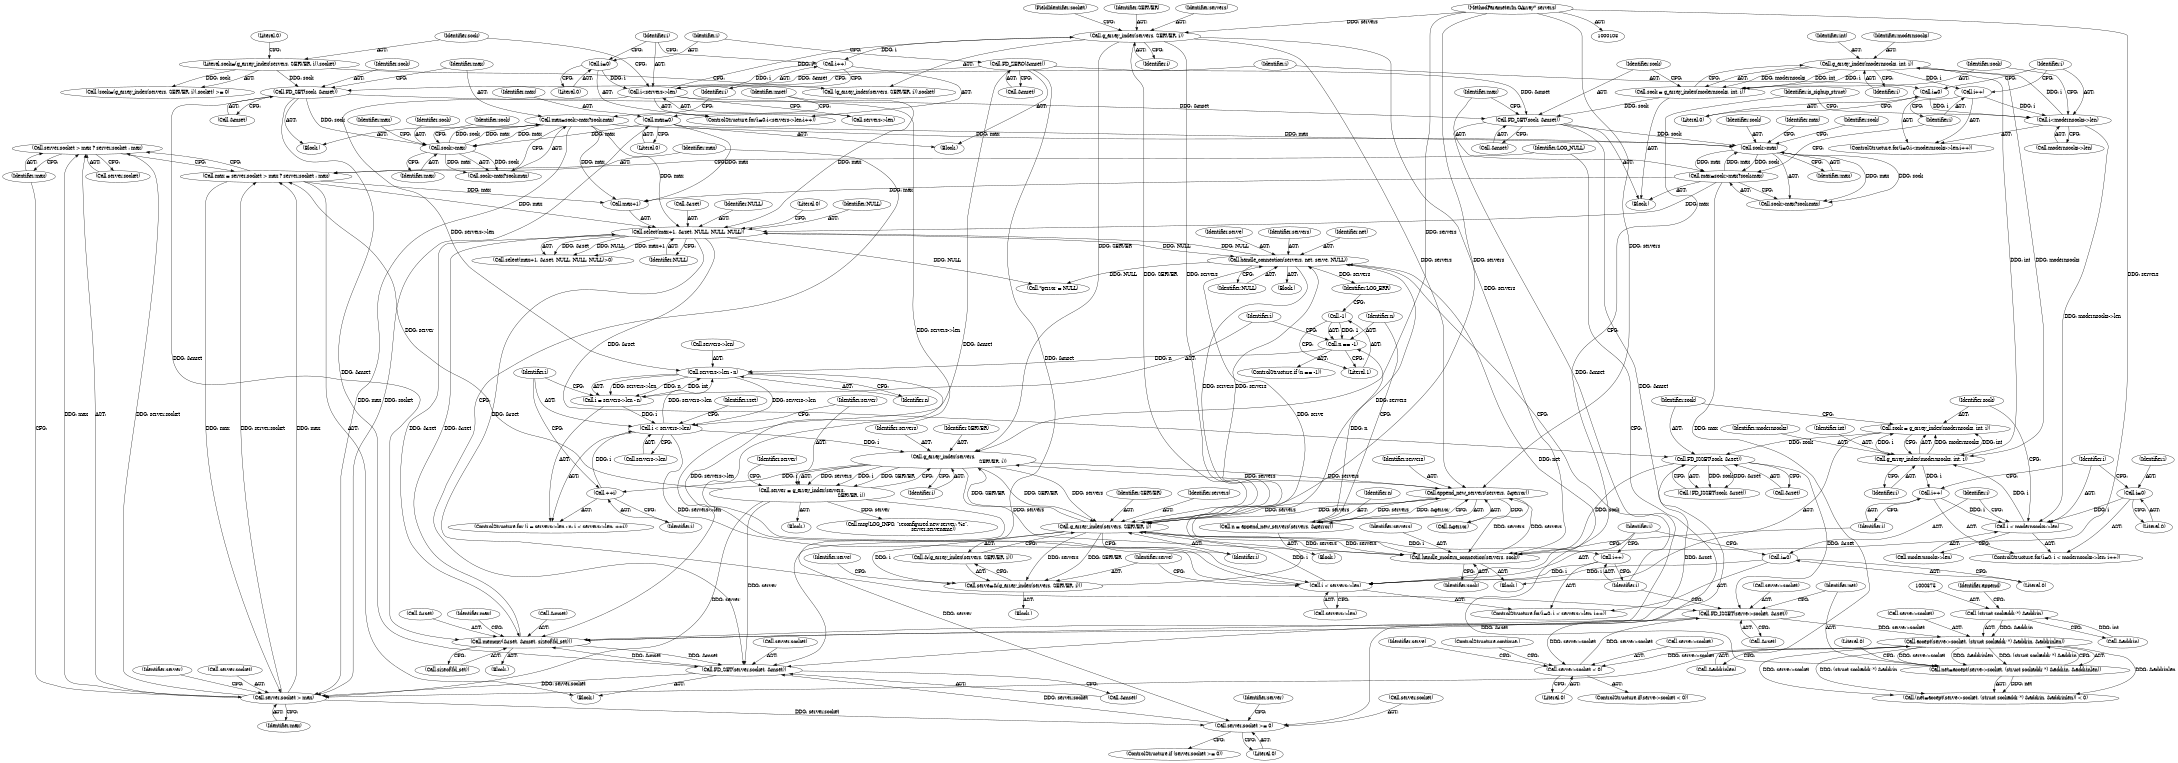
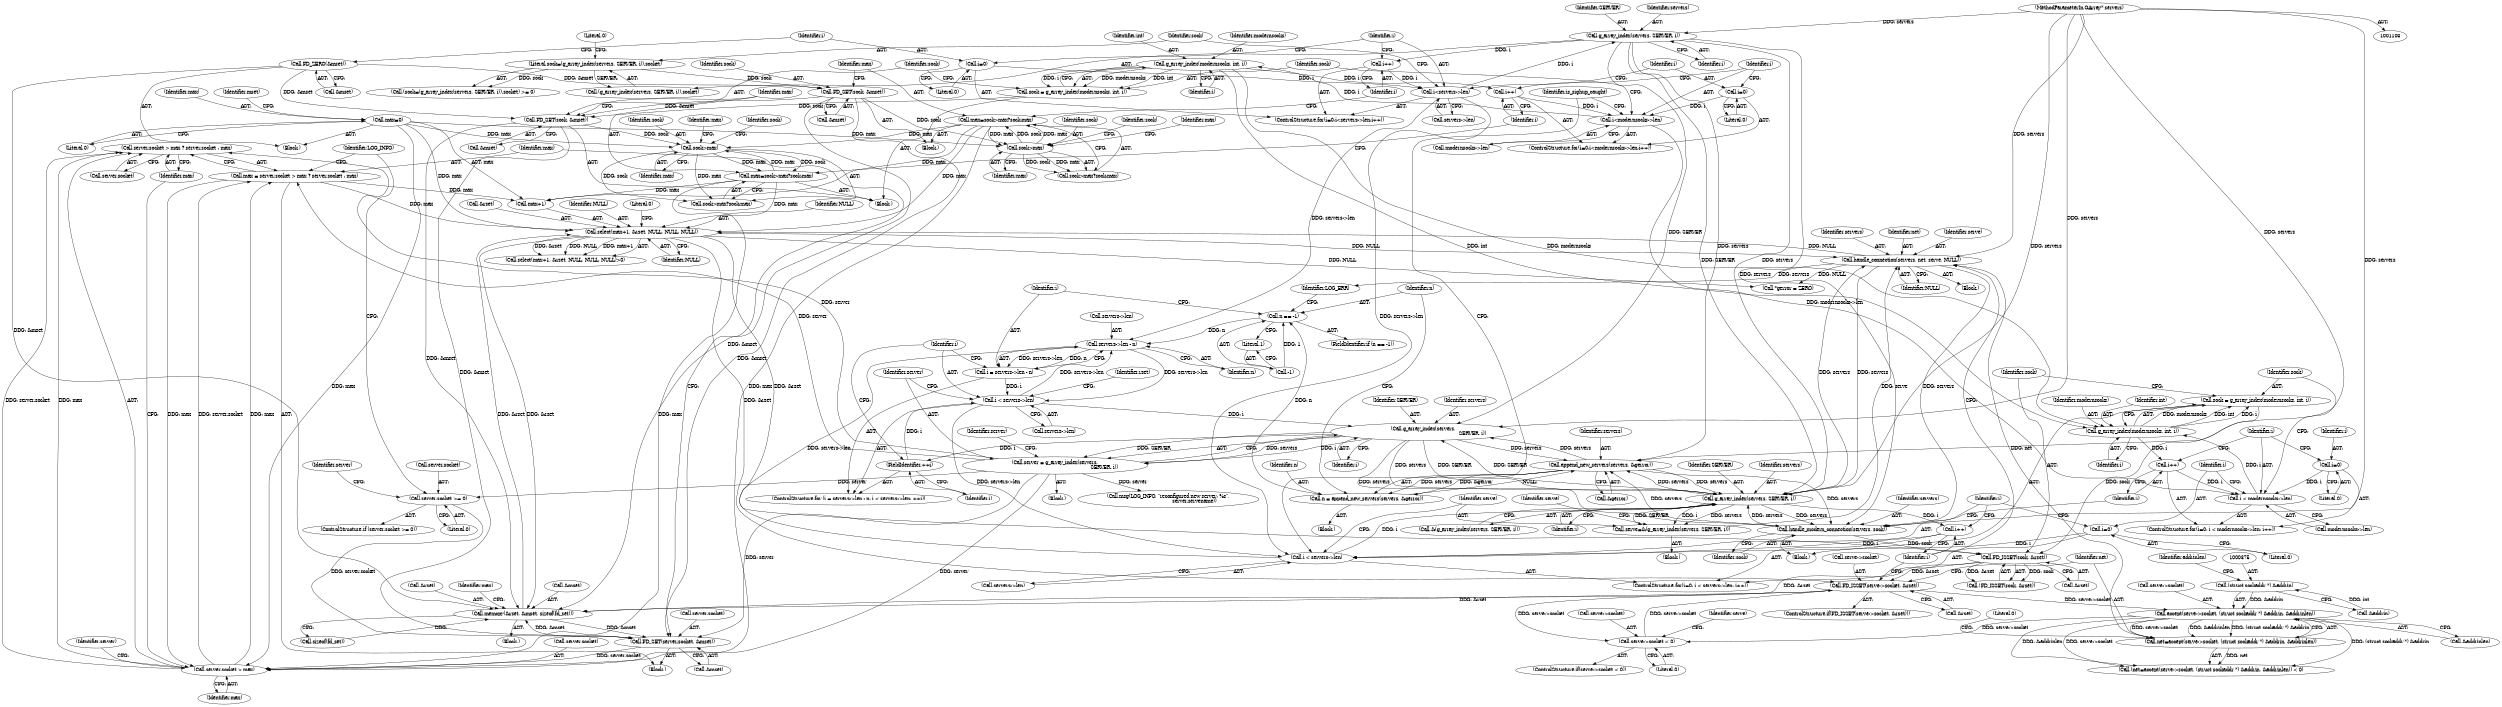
node "(FieldIdentifier,socket)": removed
node "1000103": label "1000103" -> "1001103"
edge "(Call,(g_array_index(servers, SERVER, i)).socket)" -> "(Literal,sock=(g_array_index(servers, SERVER, i)).socket)": added, label "AST:"
edge "(Literal,sock=(g_array_index(servers, SERVER, i)).socket)" -> "(Call,(g_array_index(servers, SERVER, i)).socket)": label "CFG: " -> "SERVER: "
node "(Identifier,is_sighup_struct)": label "(Identifier,is_sighup_struct)" -> "(Identifier,is_sighup_caught)"
edge "(Identifier,mset)" -> "(Call,select(max+1, &rset, NULL, NULL, NULL))": now "(Call,max=0)" -> "(Call,select(max+1, &rset, NULL, NULL, NULL))"
edge "(MethodParameterIn,GArray* servers)" -> "(Call,handle_connection(servers, net, serve, NULL))": added, label "DDG: servers"
node "(Identifier,LOG_NULL)": label "(Identifier,LOG_NULL)" -> "(Identifier,LOG_INFO)"
edge "(Call,server.socket > max ? server.socket : max)" -> "(Call,max = server.socket > max ? server.socket : max)": label "CFG: " -> "AST: "
edge "(Call,max=0)" -> "(Call,max+1)": label "DDG: max" -> "AST: max"
edge "(Call,server = g_array_index(servers, SERVER, i))" -> "(Call,server.socket > max ? server.socket : max)": added, label "DDG: server"
node "(Call,*gerror = NULL)": label "(Call,*gerror = NULL)" -> "(Call,*gerror = ZERO)"
edge "(Identifier,LOG_ERR)" -> "(Call,-1)": now "(Identifier,LOG_ERR)" -> "(Call,n == -1)"
node "(ControlStructure,if (n == -1))": label "(ControlStructure,if (n == -1))" -> "(FieldIdentifier,if (n == -1))"
edge "(Call,i = servers->len - n)" -> "(Call,servers->len - n)": label "DDG: int" -> "CFG: "
edge "(Call,max=0)" -> "(Call,server.socket > max)": label "DDG: socket" -> "DDG: max"
edge "(Call,FD_ZERO(&mset))" -> "(Call,FD_SET(server.socket, &mset))": removed, label "DDG: &mset"
edge "(Call,!FD_ISSET(sock, &rset))" -> "(Call,FD_ISSET(sock, &rset))": label "CFG: " -> "AST: "
node "(Call,++i)": label "(Call,++i)" -> "(FieldIdentifier,++i)"
edge "(Call,FD_ISSET(sock, &rset))" -> "(Call,handle_modern_connection(servers, sock))": reversed
edge "(Call,n = append_new_servers(servers, &gerror))" -> "(Call,append_new_servers(servers, &gerror))": label "CFG: " -> "NULL: "
edge "(Call,append_new_servers(servers, &gerror))" -> "(Call,&gerror)": label "DDG: " -> "CFG: "
edge "(Call,serve=&(g_array_index(servers, SERVER, i)))" -> "(Call,&(g_array_index(servers, SERVER, i)))": removed, label "CFG:"
edge "(Call,&(g_array_index(servers, SERVER, i)))" -> "(Call,serve=&(g_array_index(servers, SERVER, i)))": removed, label "AST:"
node "(Identifier,append)": label "(Identifier,append)" -> "(Identifier,addrinlen)"
node "(ControlStructure,if(FD_ISSET(serve->socket, &rset)))": added
node "(ControlStructure,continue;)": removed
edge "(Call,sizeof(fd_set))" -> "(Call,memcpy(&rset, &mset, sizeof(fd_set)))": label "AST: " -> "DDG: "
edge "(Call,server.socket > max)" -> "(Call,server.socket >= 0)": removed, label "DDG: server.socket"
edge "(Call,server.socket >= 0)" -> "(ControlStructure,if (server.socket >= 0))": label "CFG: " -> "AST: "
